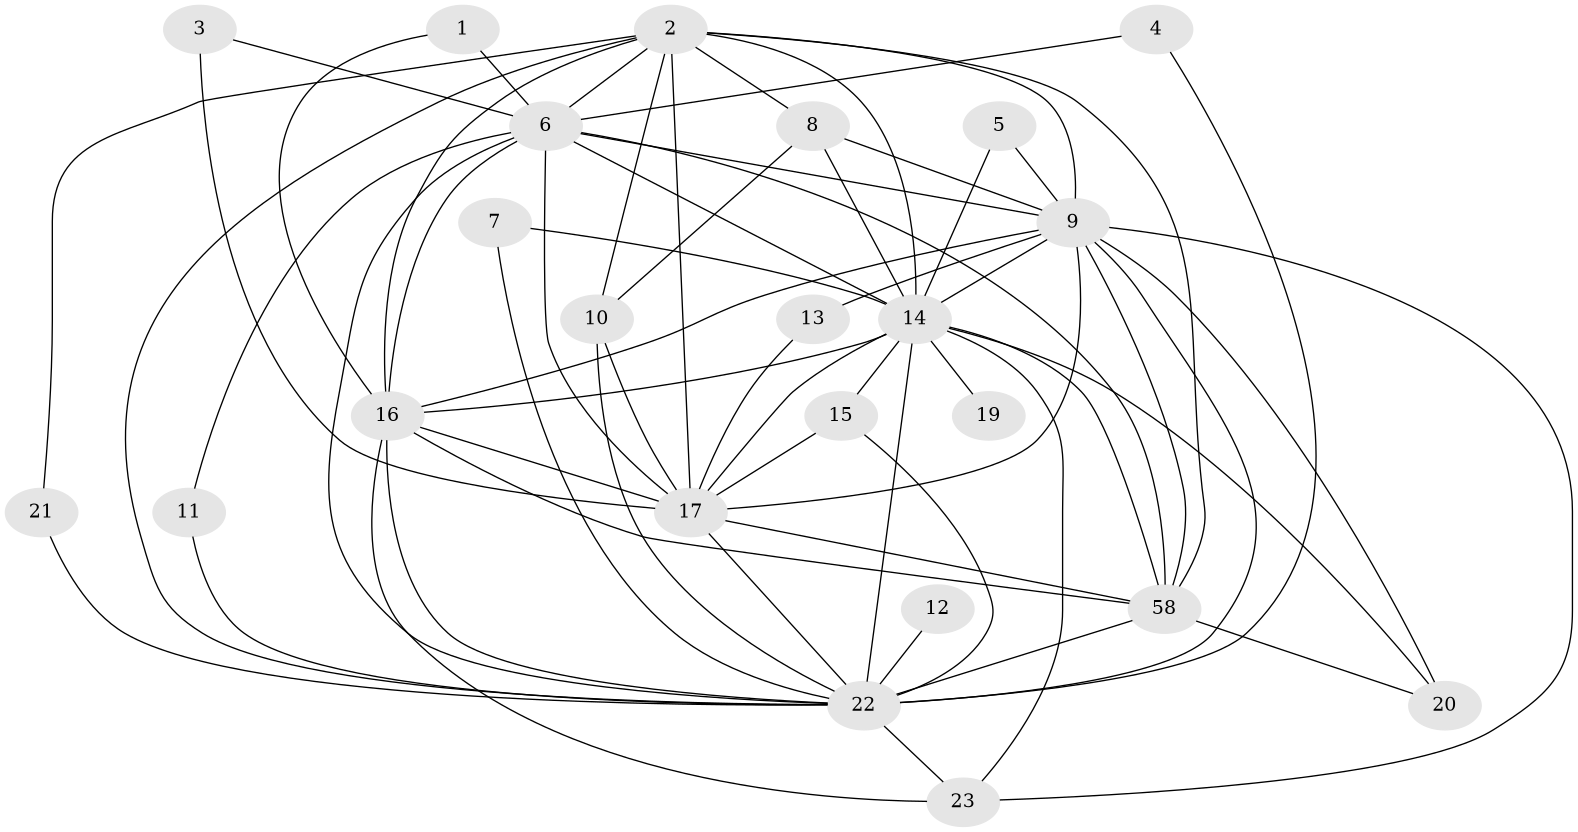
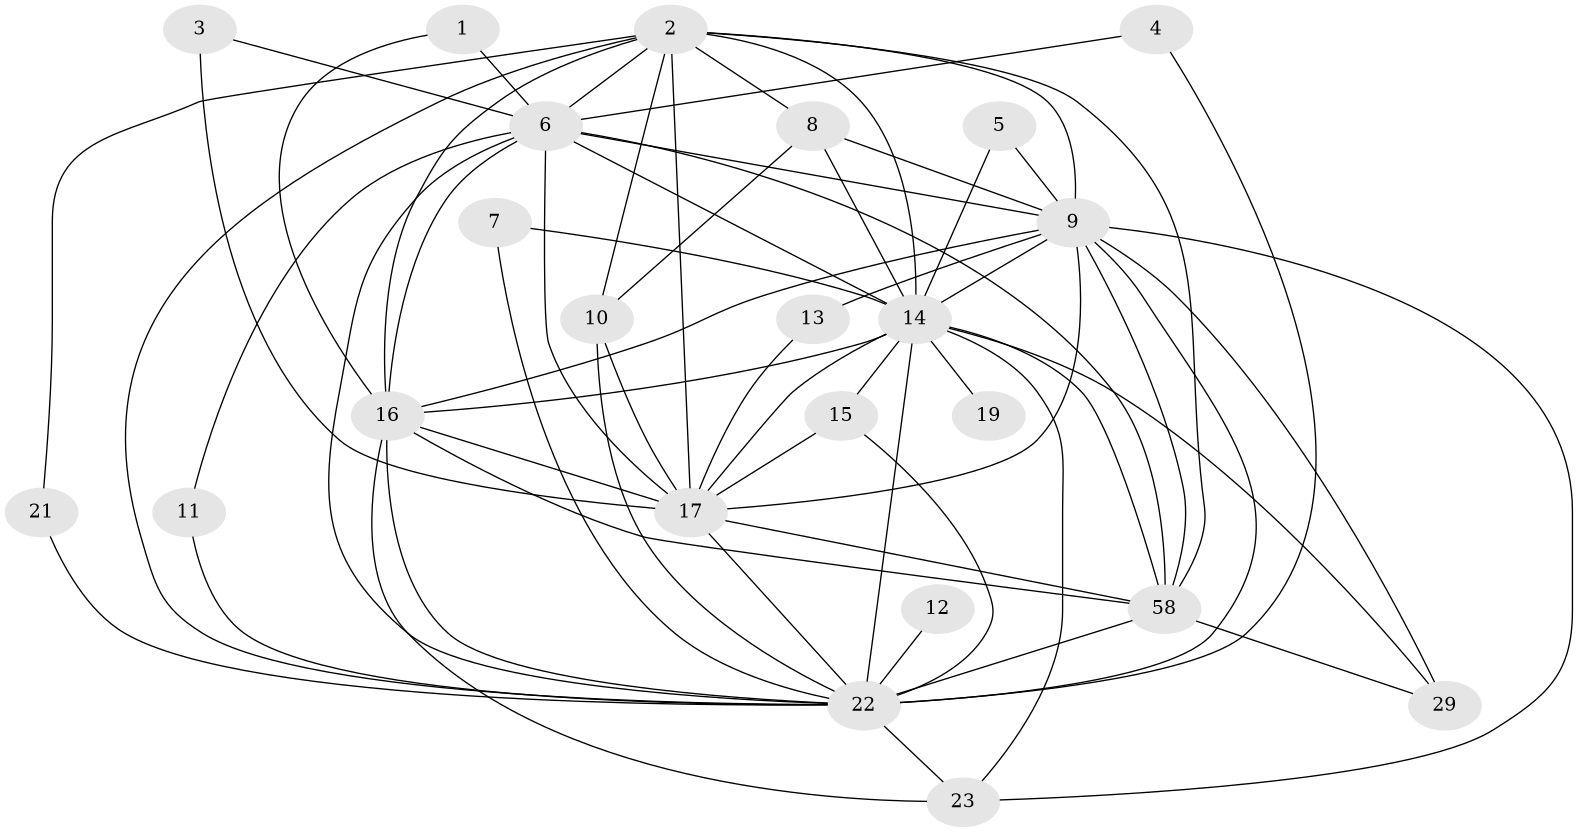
node "20": label "20" -> "29"
